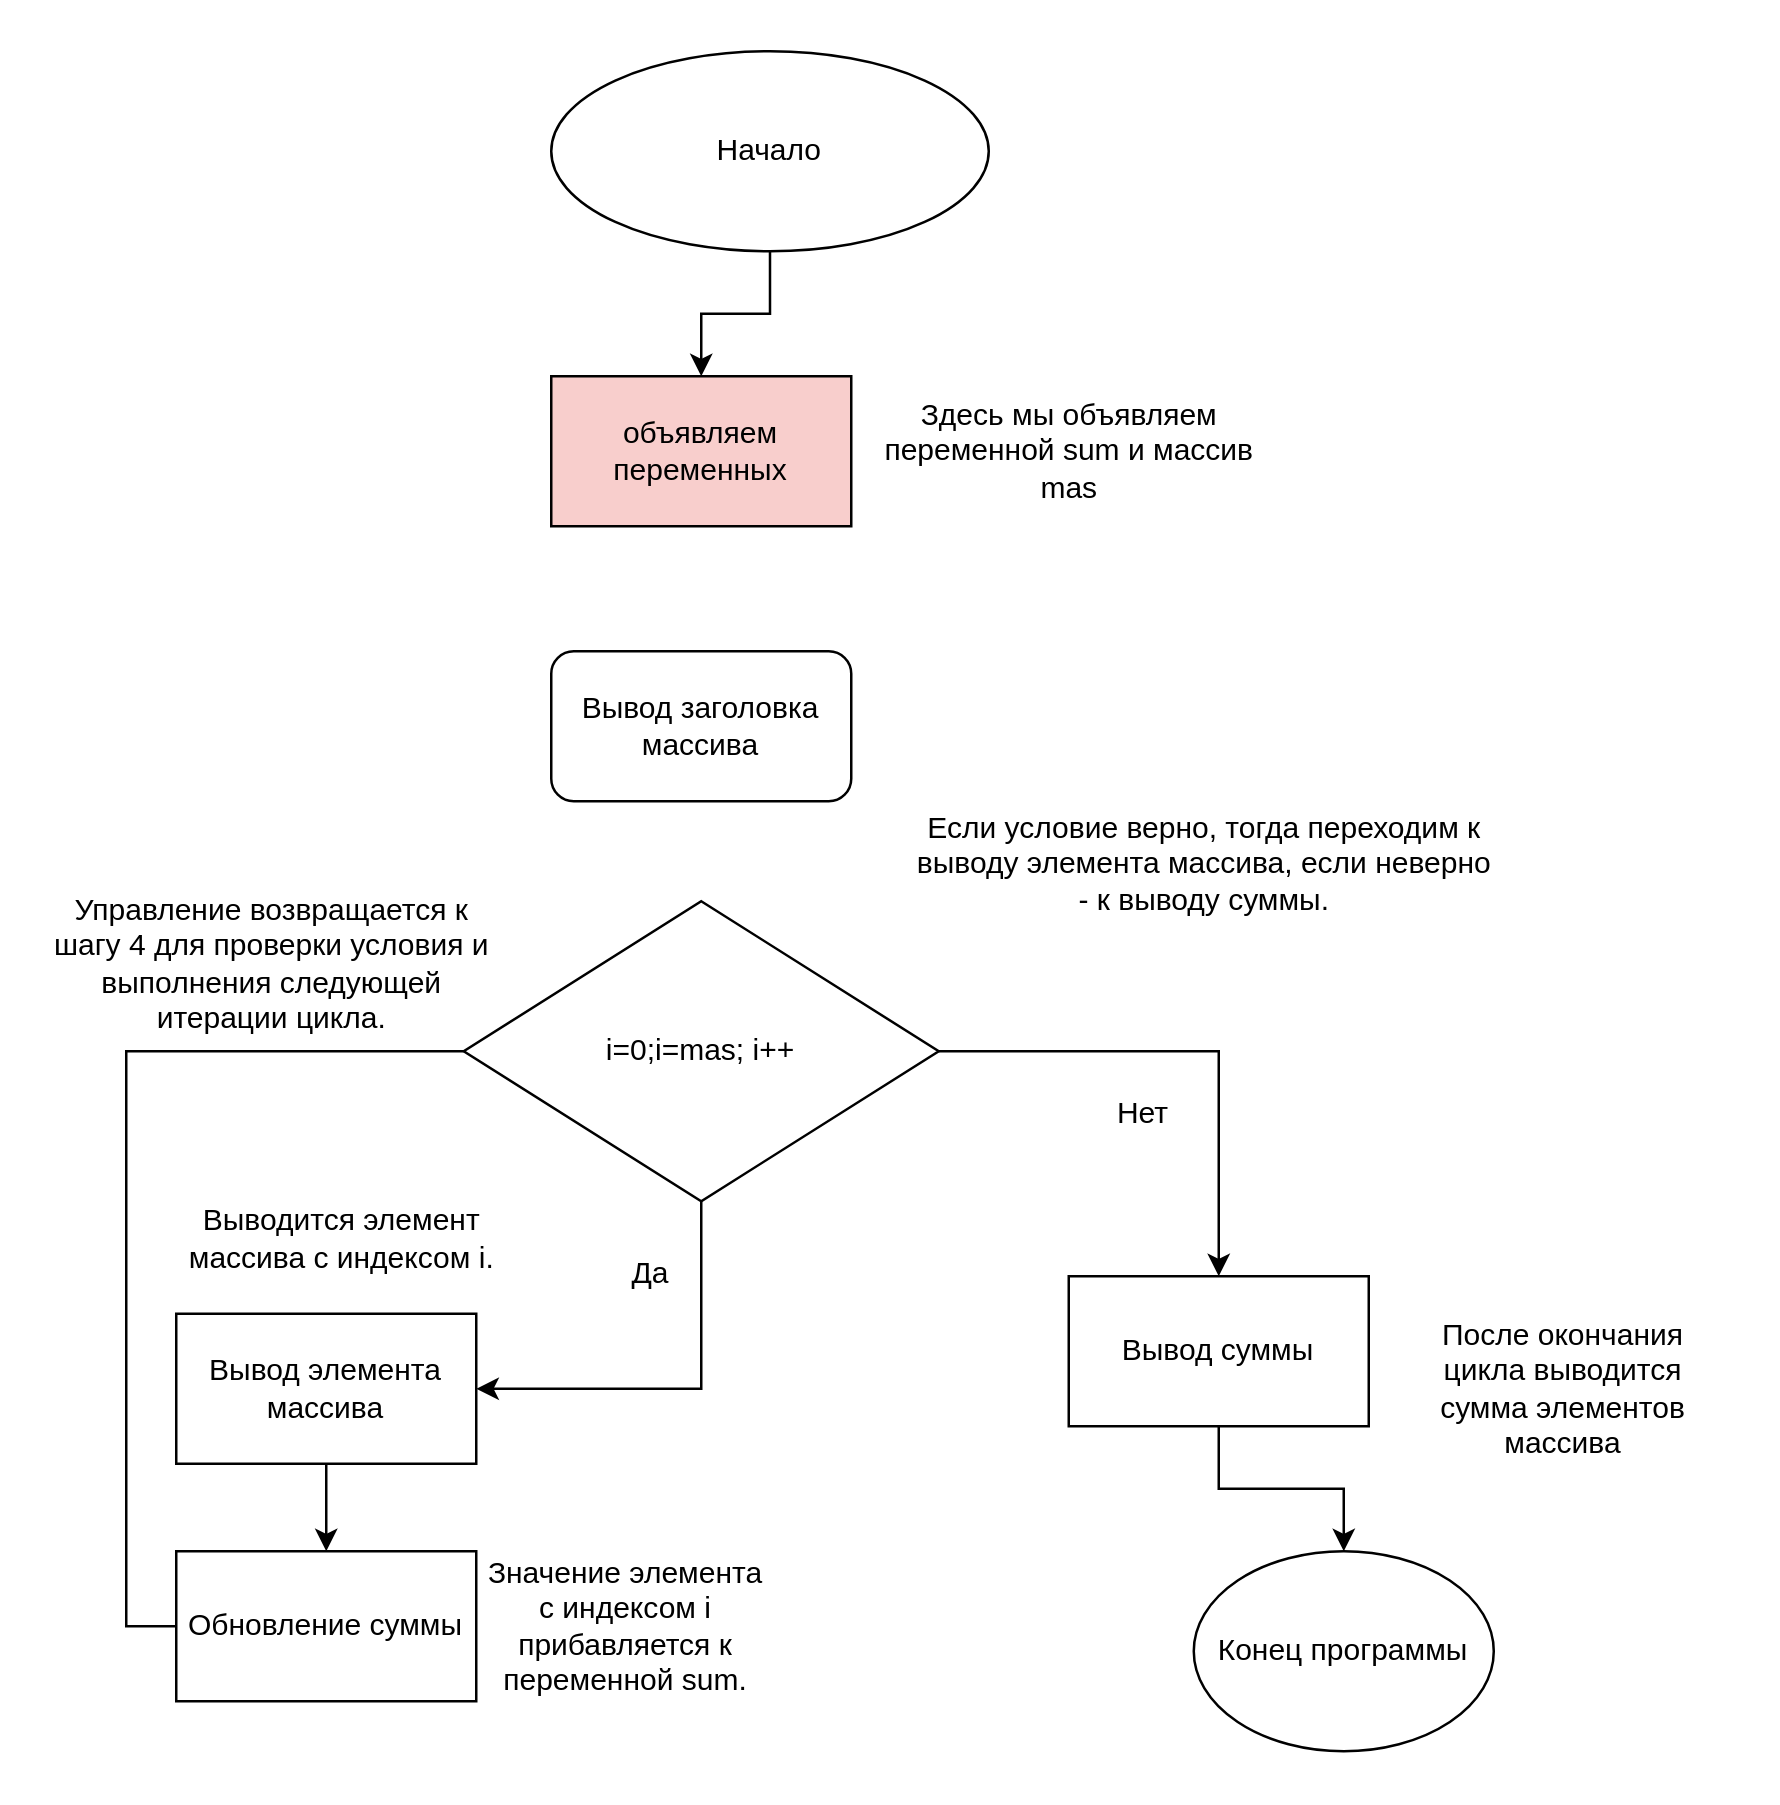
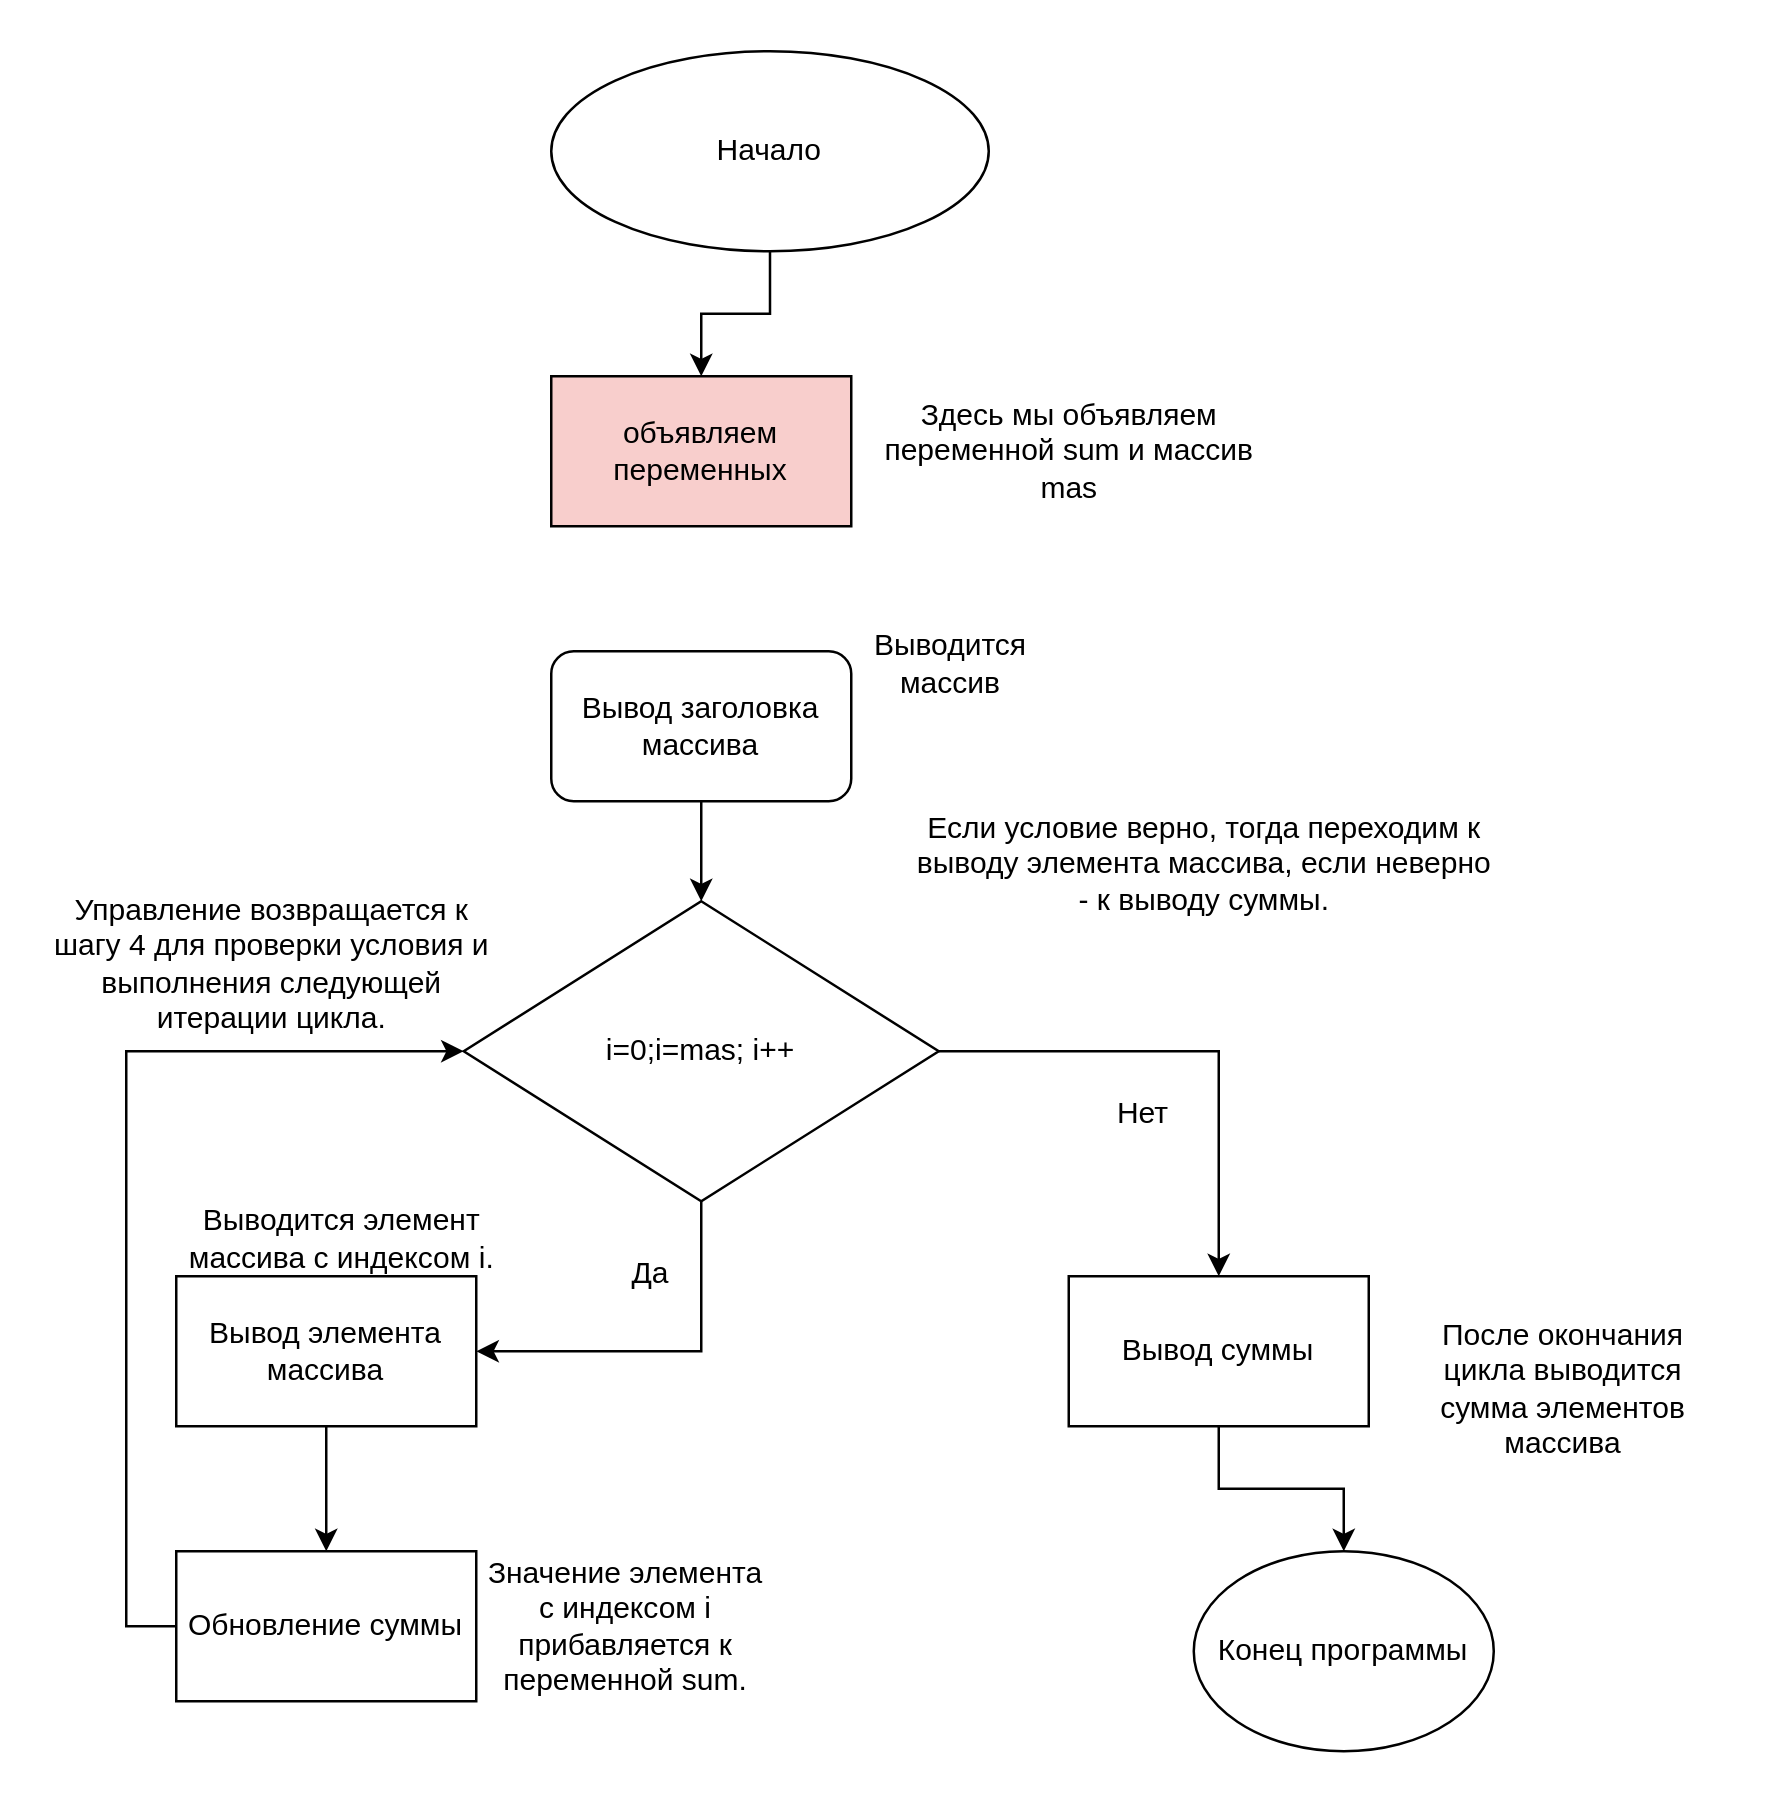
node "Выводится массив": added
edge "Вывод заголовка массива" -> "i=0;i=mas; i++": added
edge "i=0;i=mas; i++" -- "Обновление суммы": arrowhead none -> classic
node "Вывод элемента массива": moved (326, 1389) -> (326, 1351)
